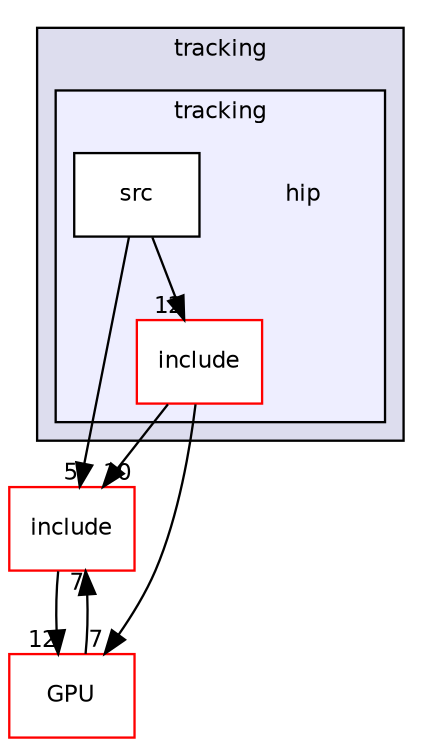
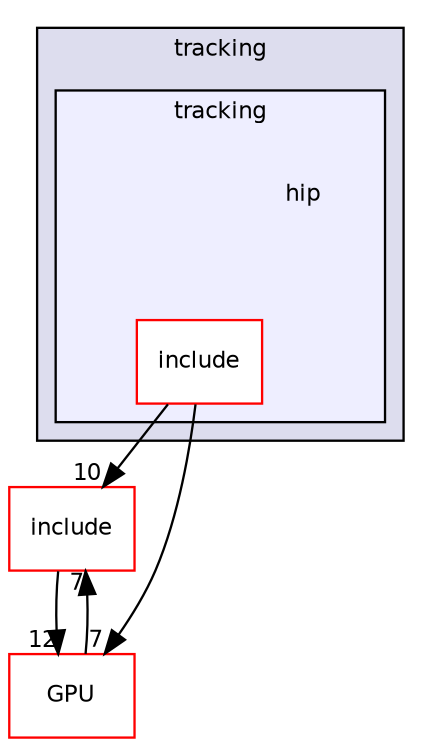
node "src": removed
